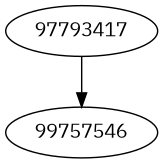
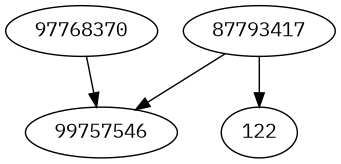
node "97793417": label "97793417" -> "87793417"
node "97768370": added
node "122": added
